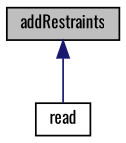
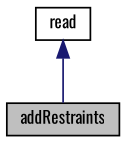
edge "read" -> "addRestraints": reversed
